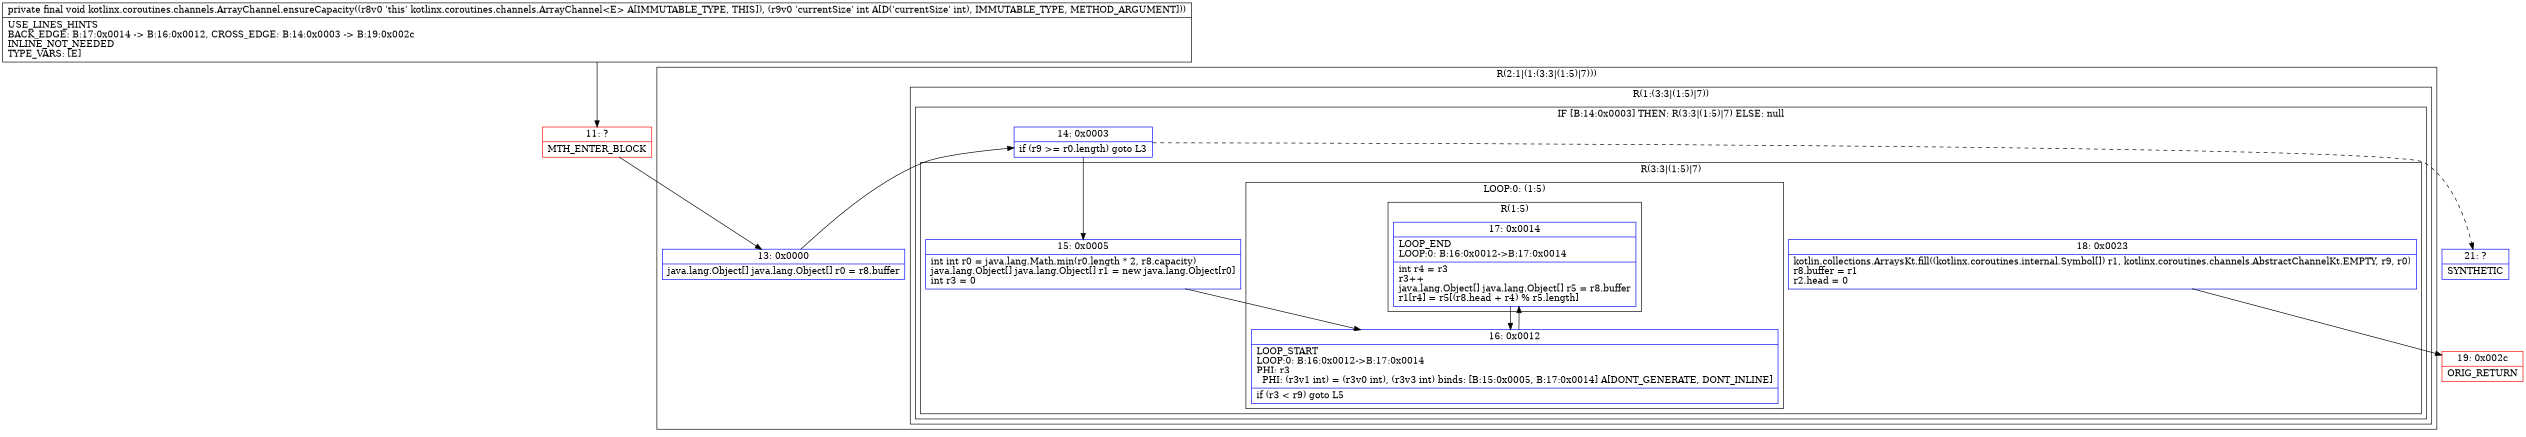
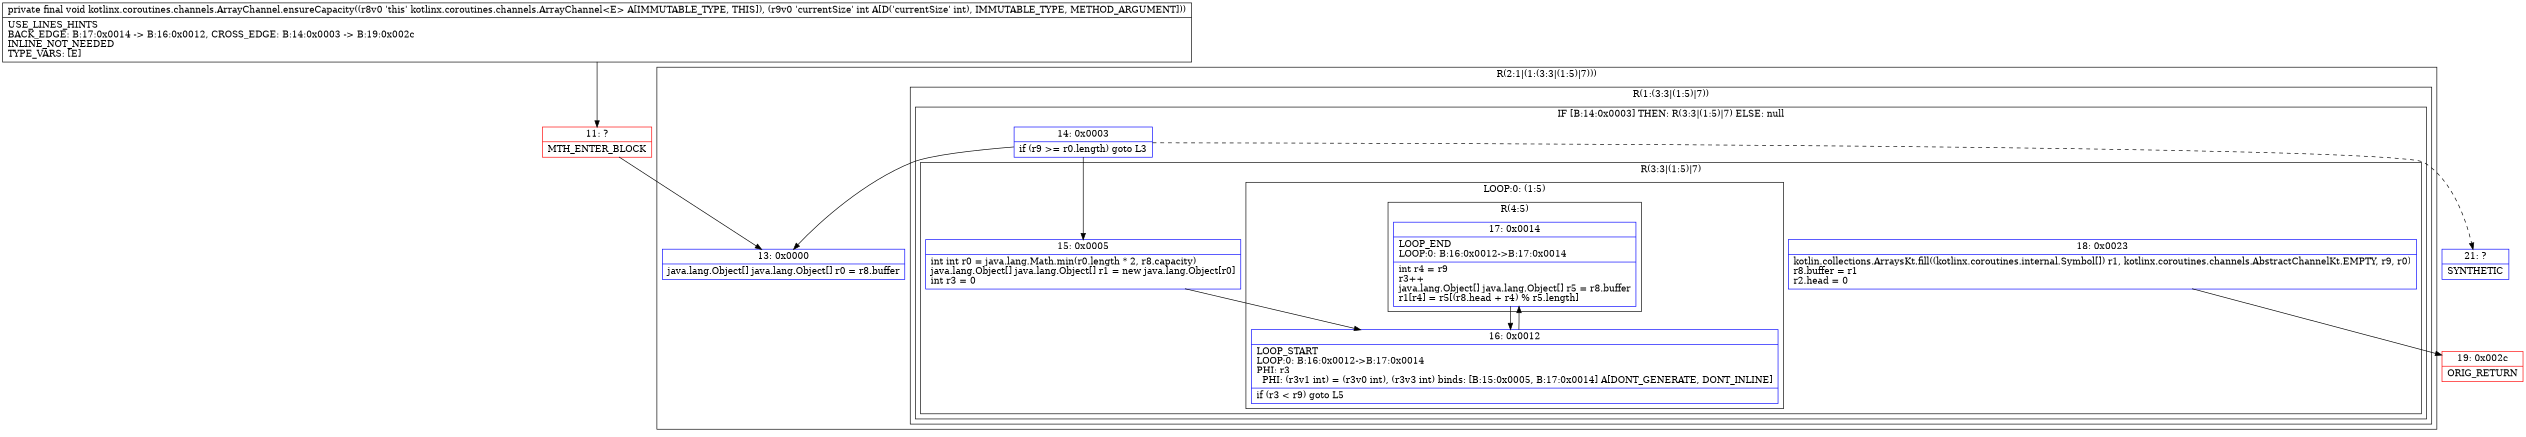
edge "13: 0x0000" -> "14: 0x0003": reversed
cluster "R(1:5)": label "R(1:5)" -> "R(4:5)"
node "17: 0x0014": text "int r4 = r3" -> "int r4 = r9"
